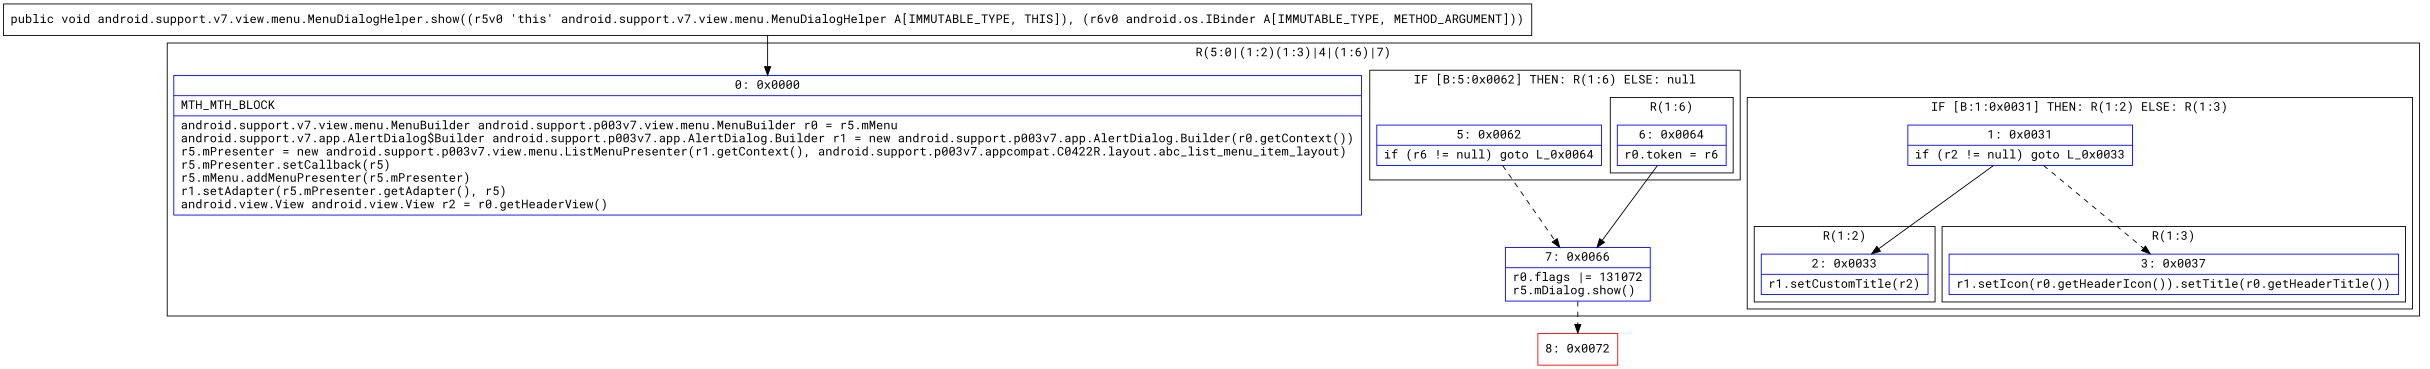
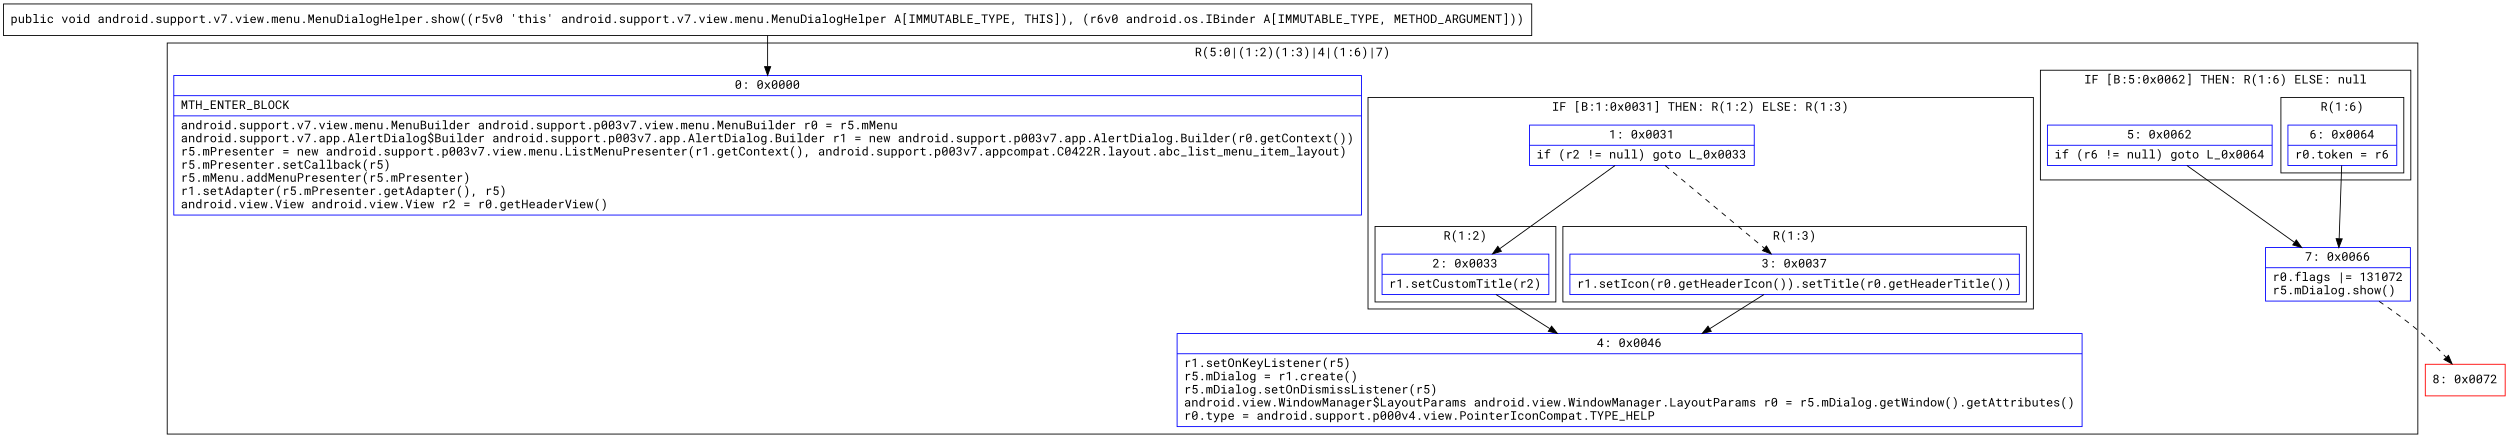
node "0: 0x0000": text "MTH_MTH_BLOCK" -> "MTH_ENTER_BLOCK"
edge "5: 0x0062" -> "7: 0x0066": style dashed -> solid
node "4: 0x0046": added
